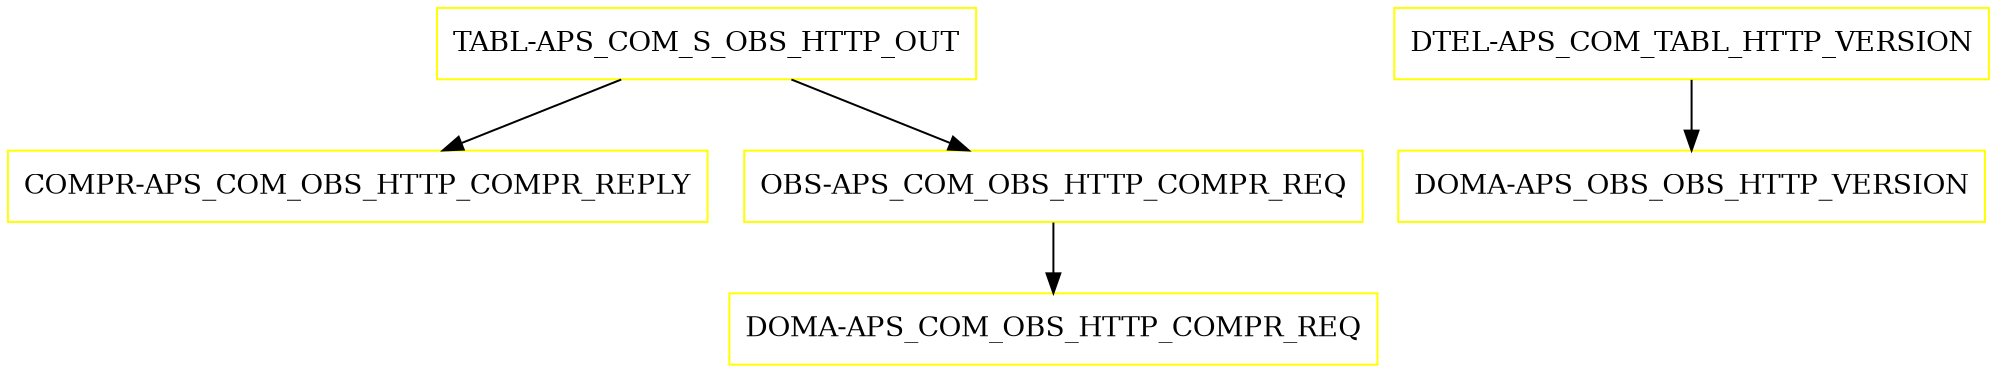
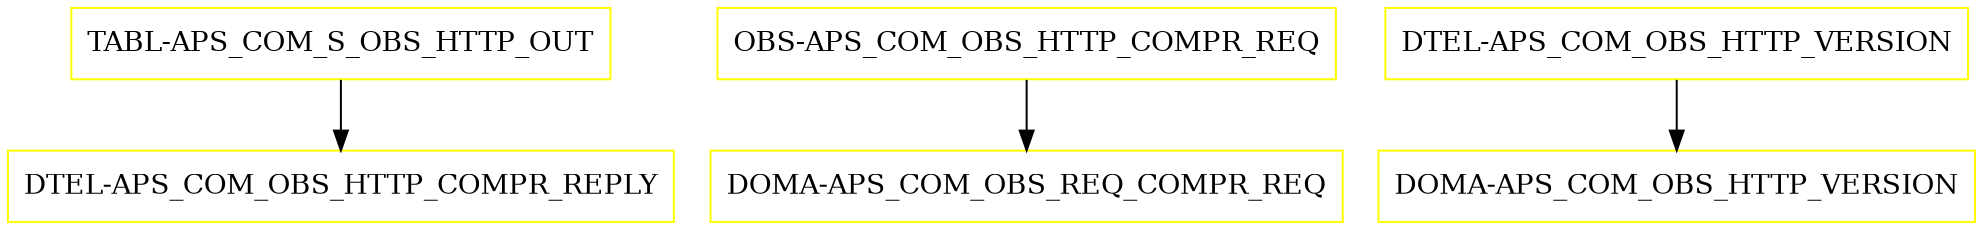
node "DTEL-APS_COM_TABL_HTTP_VERSION": label "DTEL-APS_COM_TABL_HTTP_VERSION" -> "DTEL-APS_COM_OBS_HTTP_VERSION"
edge "TABL-APS_COM_S_OBS_HTTP_OUT" -> "OBS-APS_COM_OBS_HTTP_COMPR_REQ": removed
node "COMPR-APS_COM_OBS_HTTP_COMPR_REPLY": label "COMPR-APS_COM_OBS_HTTP_COMPR_REPLY" -> "DTEL-APS_COM_OBS_HTTP_COMPR_REPLY"
node "DOMA-APS_OBS_OBS_HTTP_VERSION": label "DOMA-APS_OBS_OBS_HTTP_VERSION" -> "DOMA-APS_COM_OBS_HTTP_VERSION"
node "DOMA-APS_COM_OBS_HTTP_COMPR_REQ": label "DOMA-APS_COM_OBS_HTTP_COMPR_REQ" -> "DOMA-APS_COM_OBS_REQ_COMPR_REQ"
